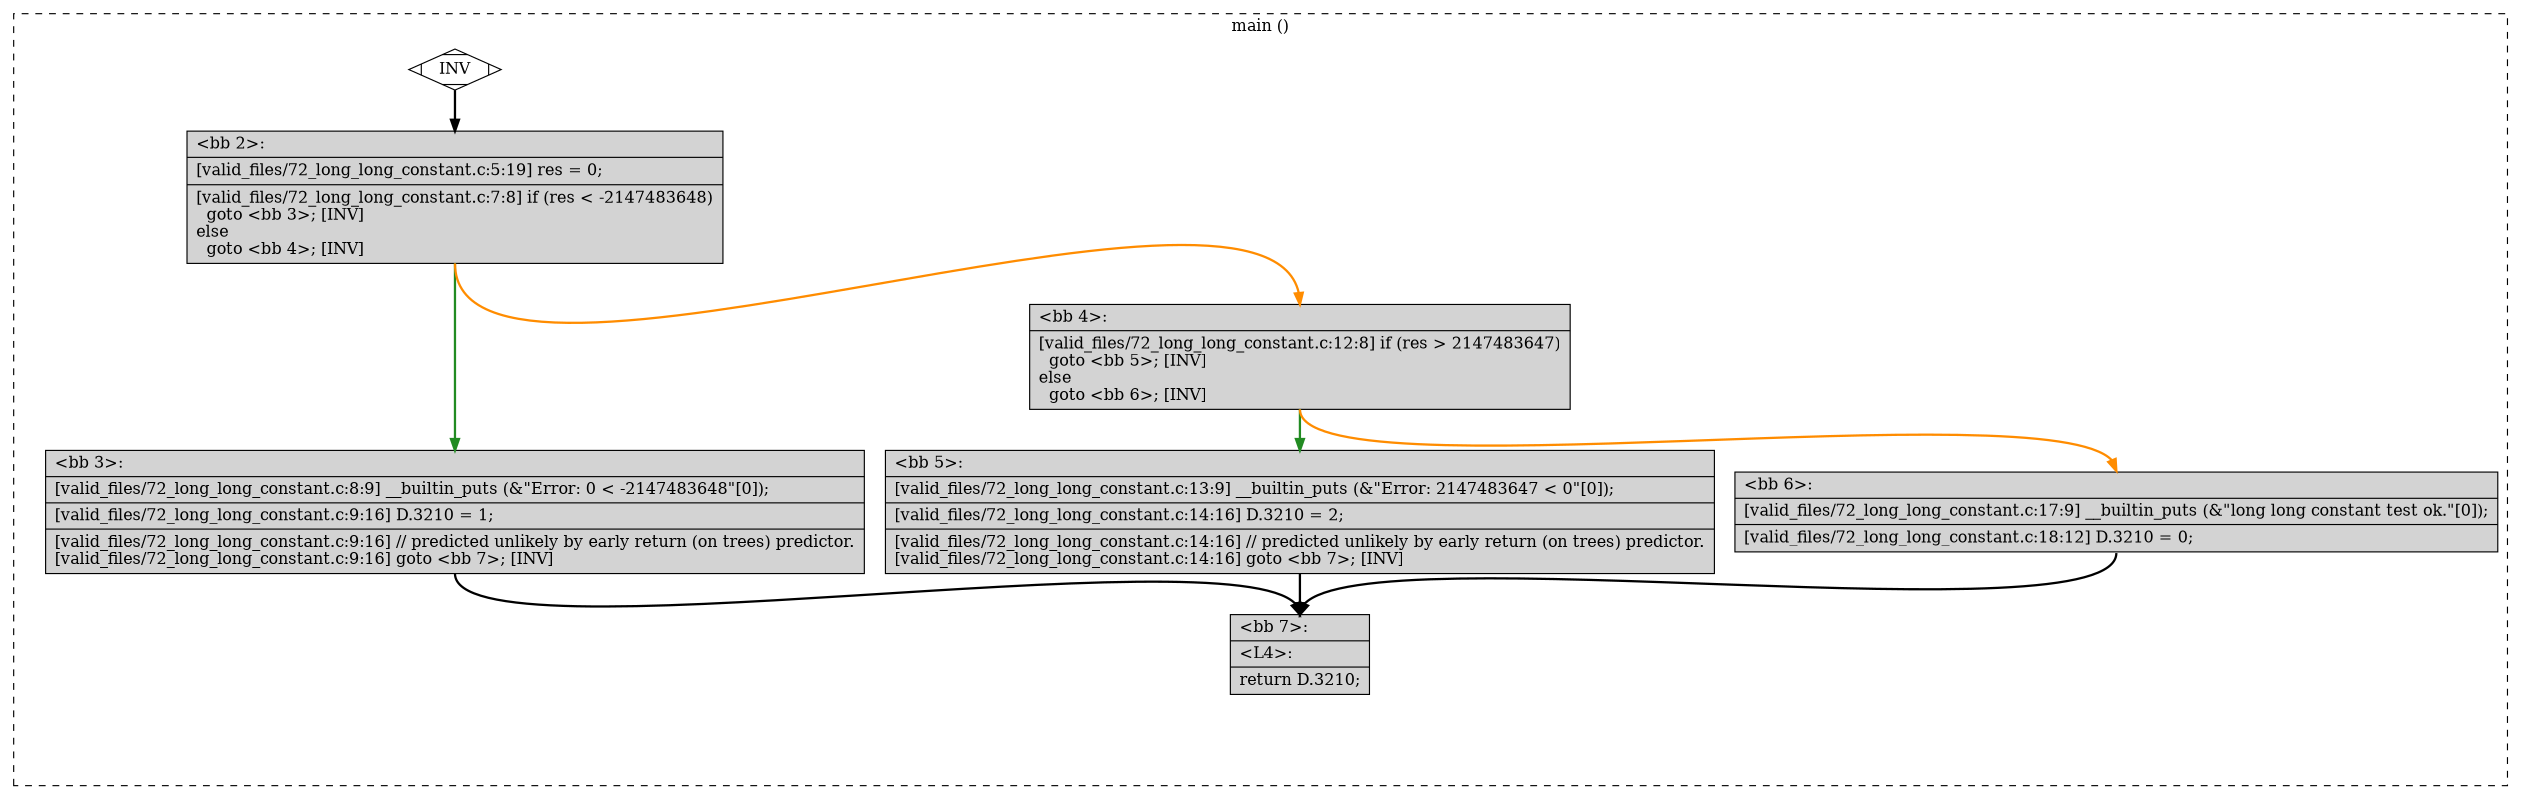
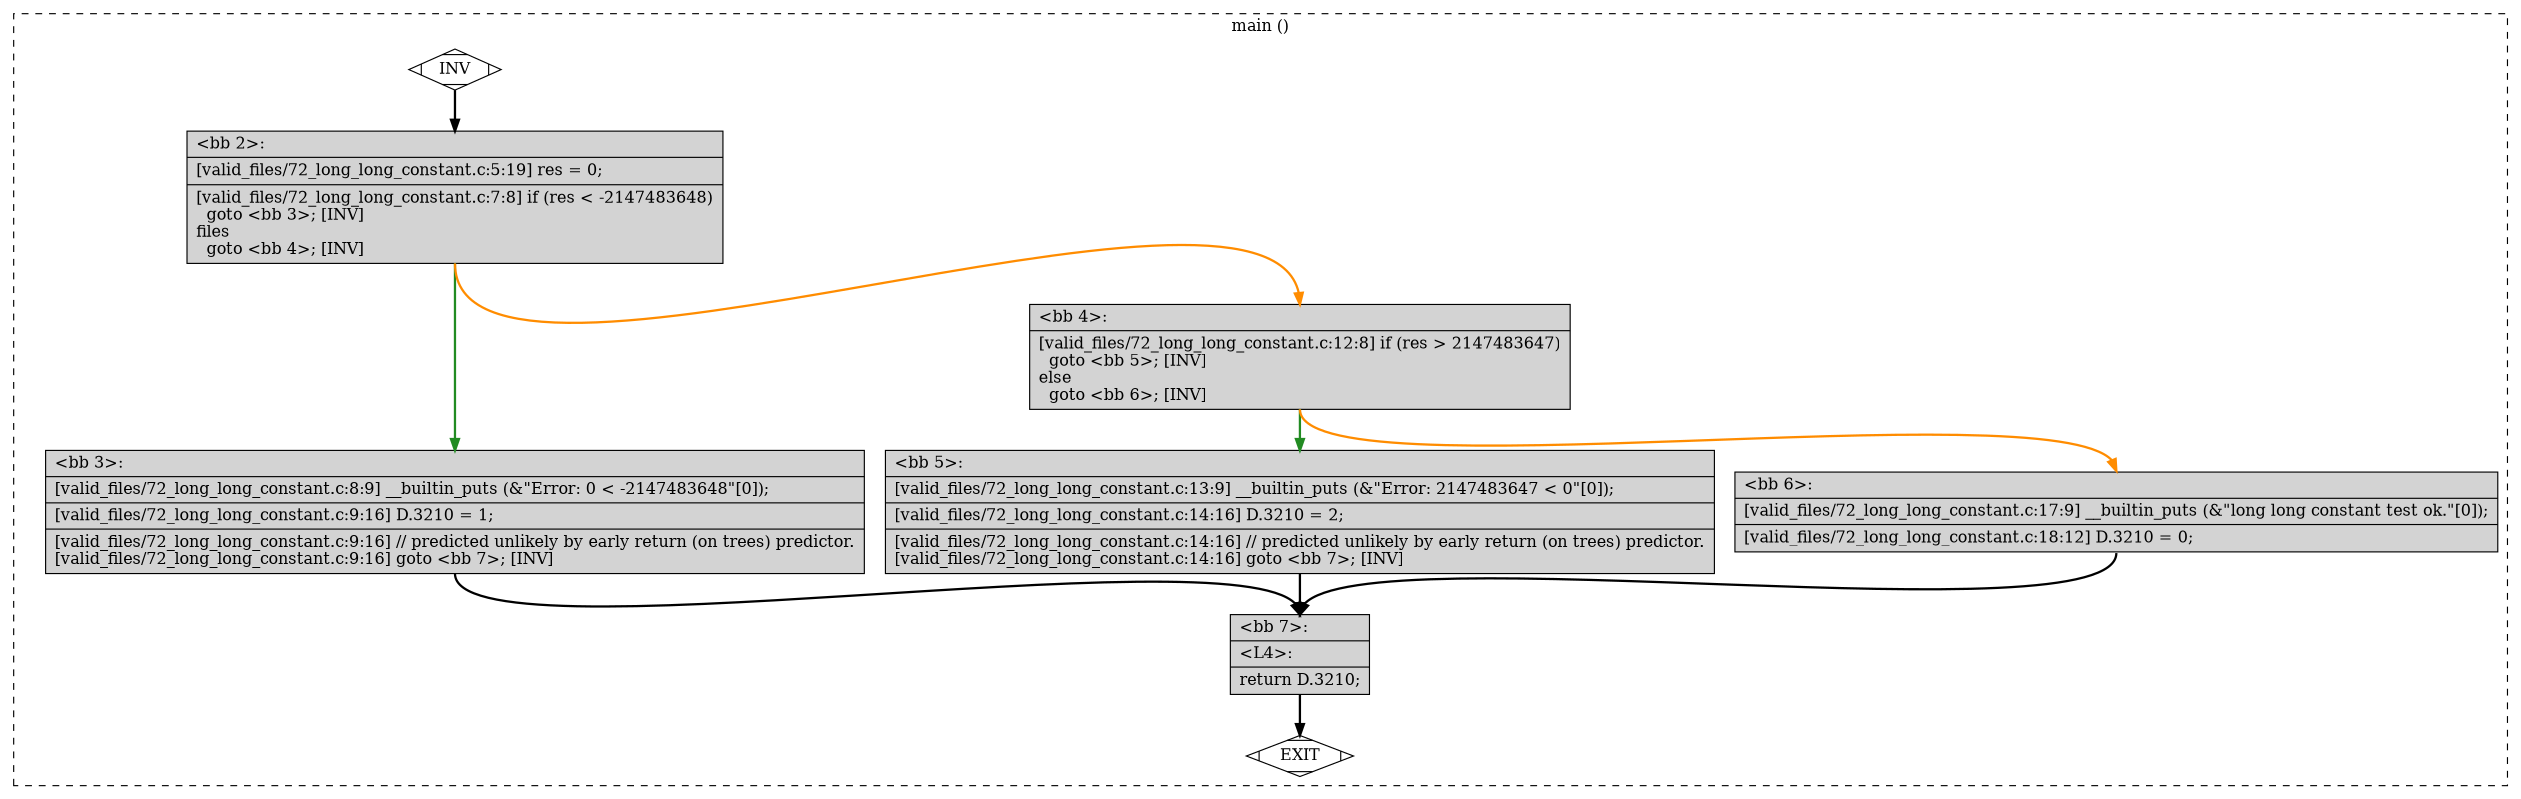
node "<bb 2>:": text "else" -> "files"
node "EXIT": added
